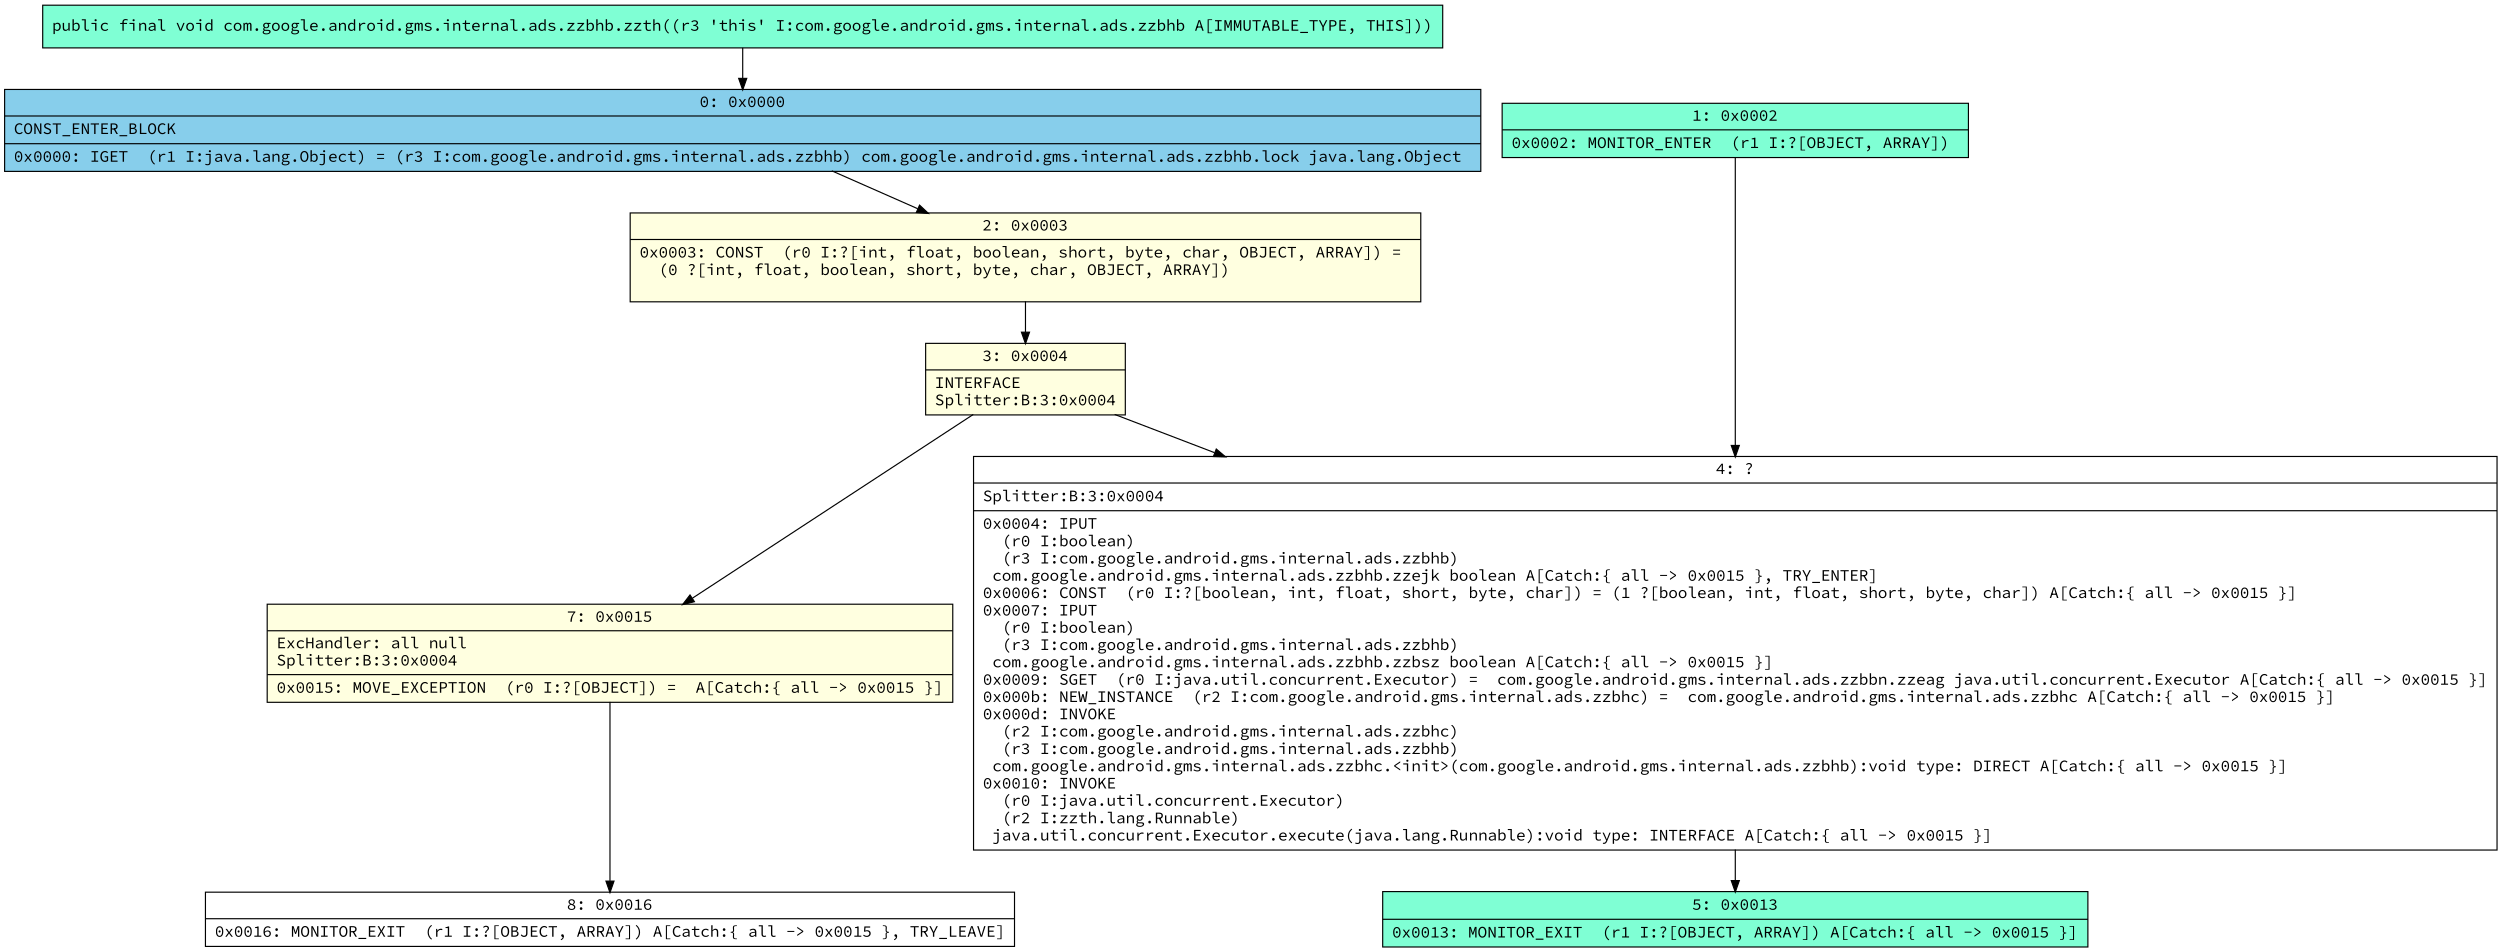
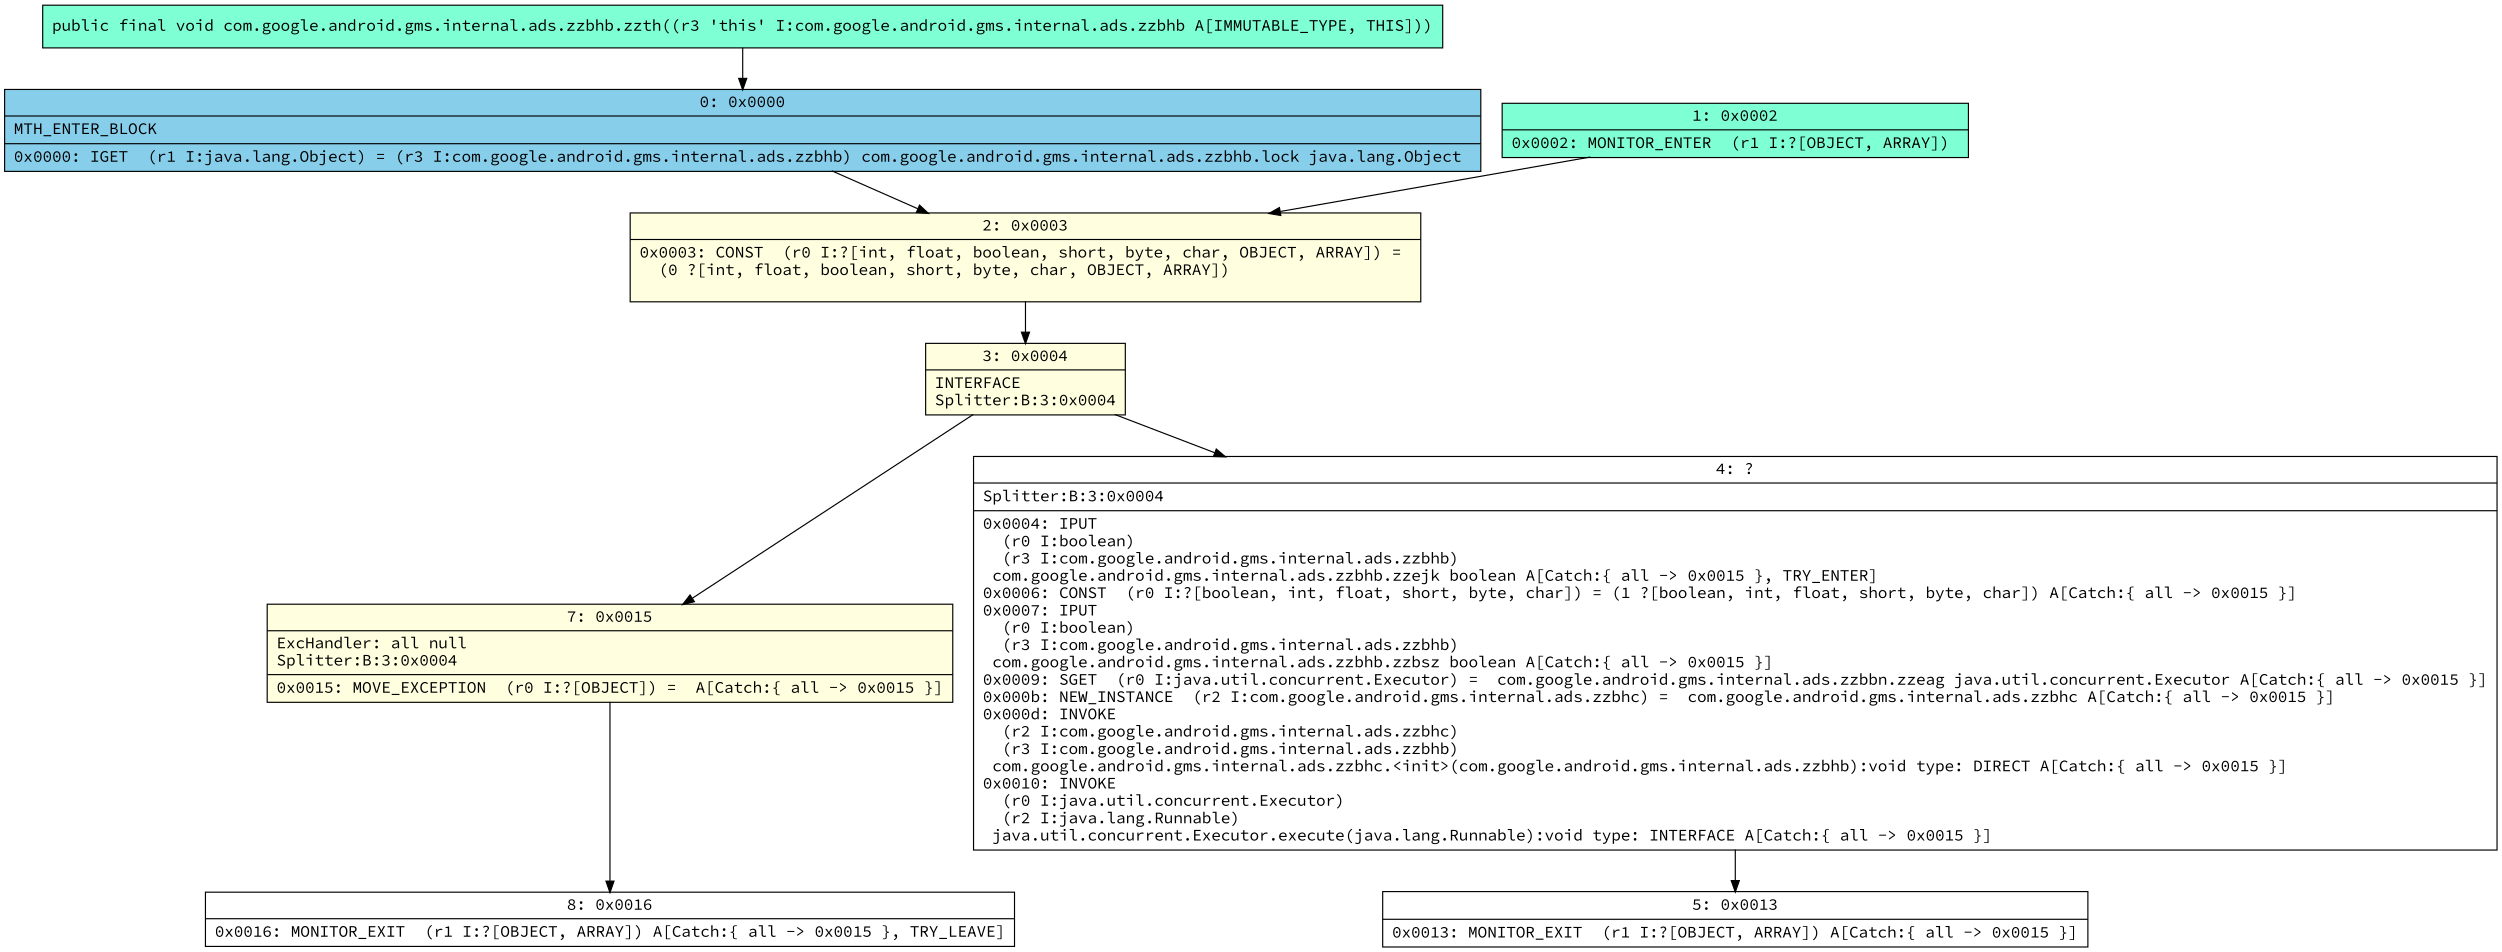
node "0: 0x0000": text "CONST_ENTER_BLOCK" -> "MTH_ENTER_BLOCK"
edge "1: 0x0002" -> "4: ?": now "1: 0x0002" -> "2: 0x0003"
node "4: ?": text "(r2 I:zzth.lang.Runnable)" -> "(r2 I:java.lang.Runnable)"
node "5: 0x0013": fillcolor aquamarine -> white
